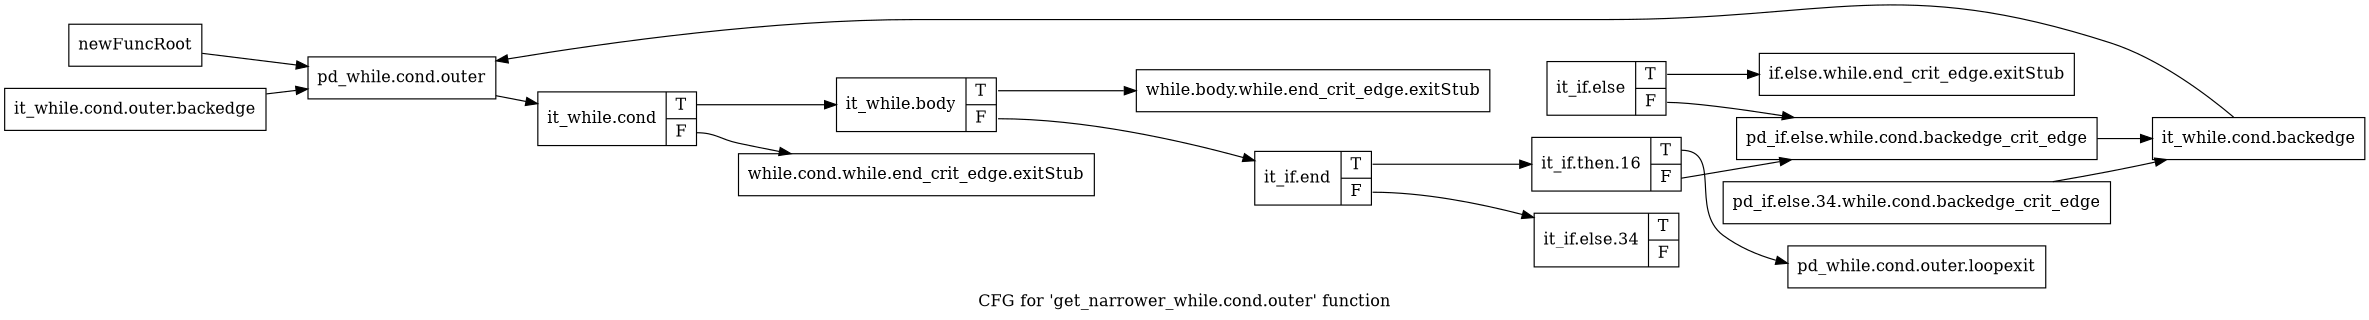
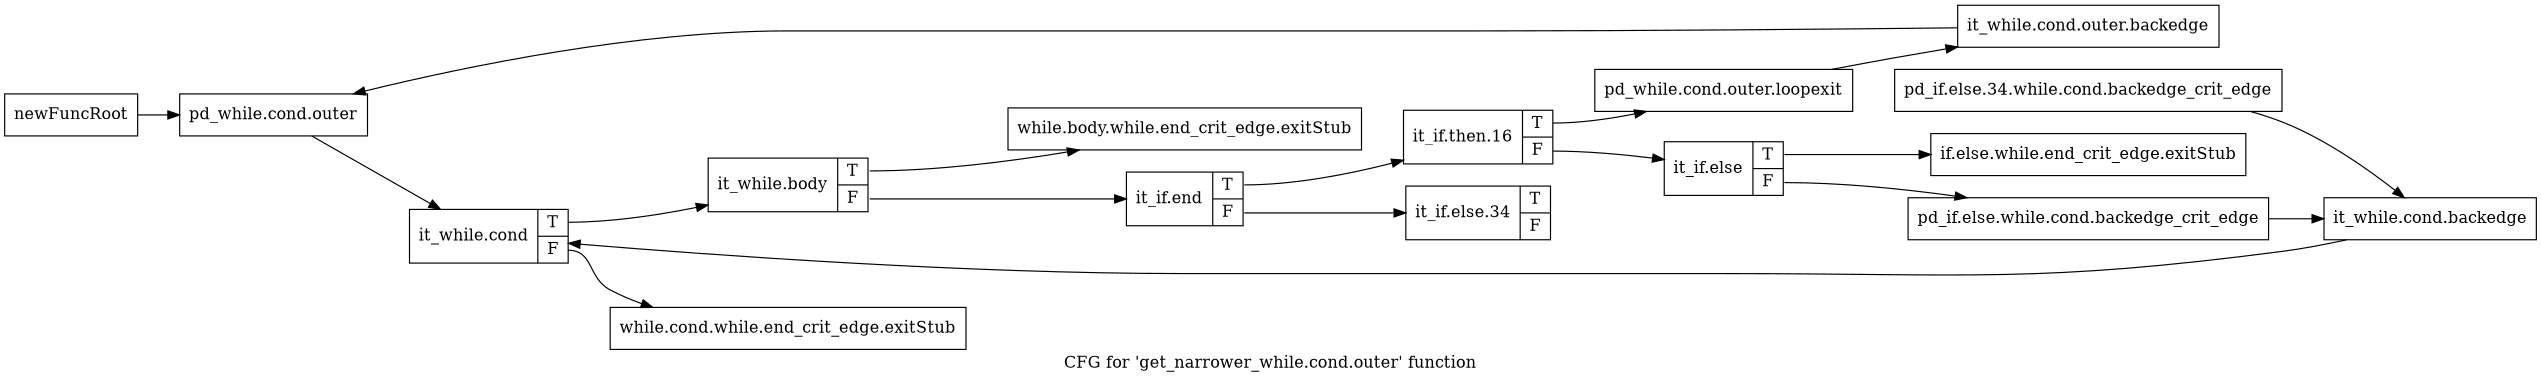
edge "it_while.cond.backedge" -> "pd_while.cond.outer": now "it_while.cond.backedge" -> "it_while.cond"
edge "pd_while.cond.outer.loopexit" -> "it_while.cond.outer.backedge": added
edge "it_if.then.16" -> "pd_if.else.while.cond.backedge_crit_edge": now "it_if.then.16" -> "it_if.else"
